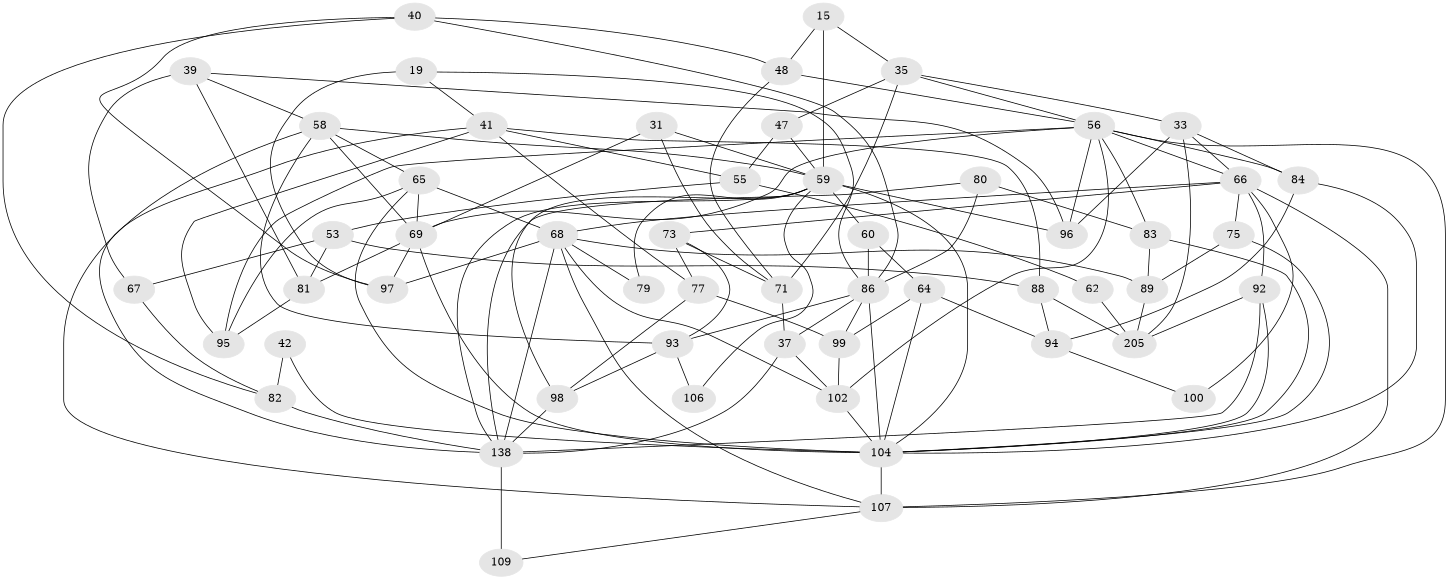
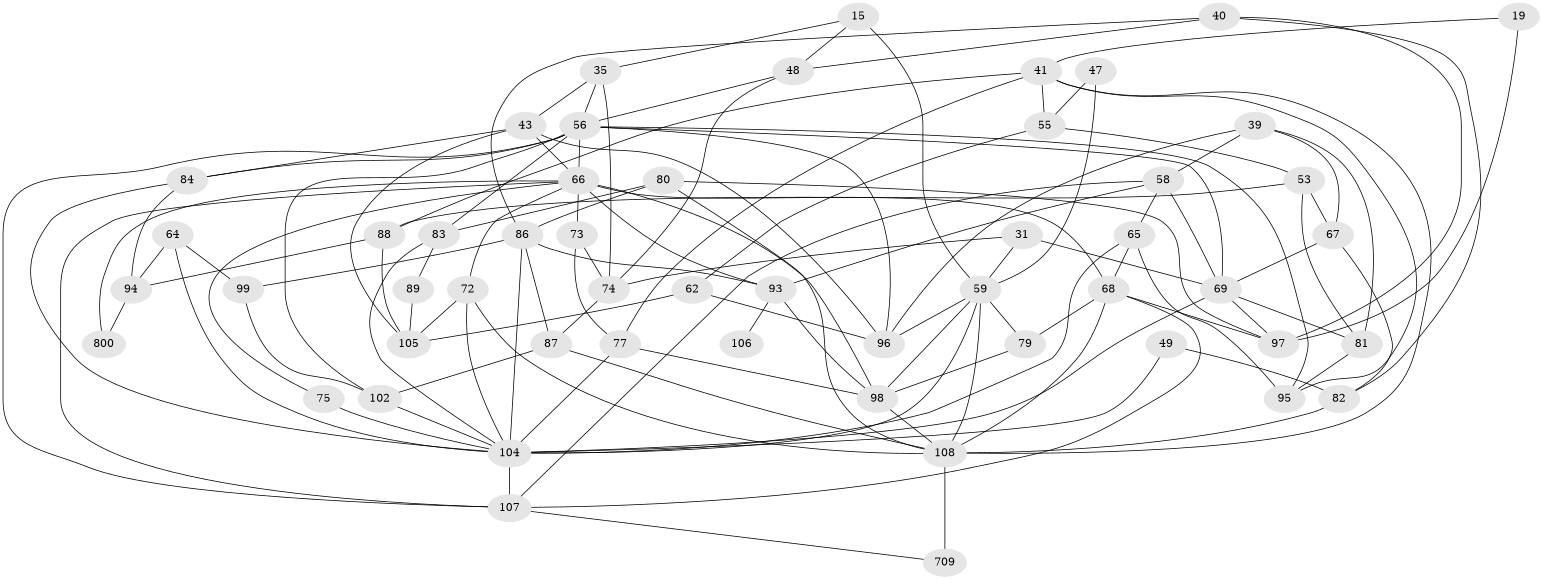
edge "19" -- "86": removed
edge "35" -- "47": removed
node "33": label "33" -> "43"
edge "58" -- "59": removed
edge "80" -- "97": added
edge "65" -- "69": now "67" -- "69"
edge "66" -- "98": added
node "60": removed
edge "68" -- "89": removed
edge "75" -- "89": removed
edge "73" -- "93": now "66" -- "93"
node "71": label "71" -> "74"
node "92": label "92" -> "72"
edge "59" -- "106": removed
edge "77" -- "99": now "77" -- "104"
edge "62" -- "96": added
edge "68" -- "102": removed
node "42": label "42" -> "49"
node "37": label "37" -> "87"
node "205": label "205" -> "105"
edge "79" -- "98": added
node "100": label "100" -> "800"
node "138": label "138" -> "108"
node "109": label "109" -> "709"
